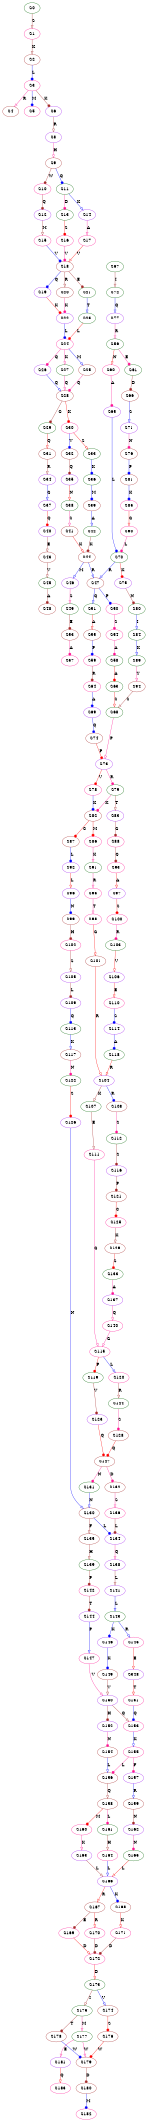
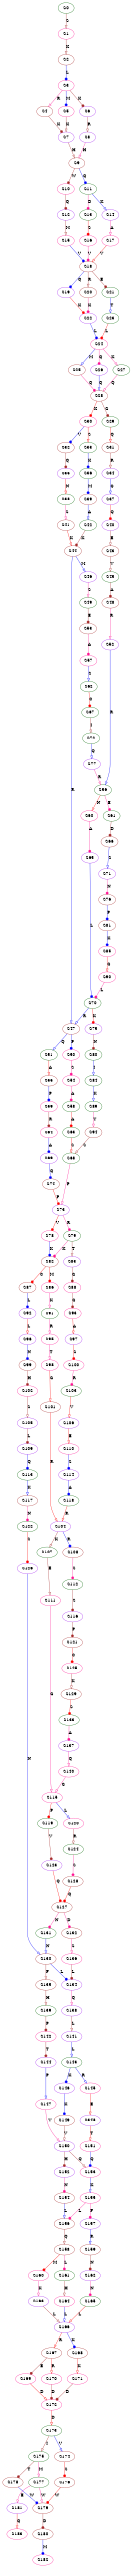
node "S7": added
node "S52": added
node "S62": added
